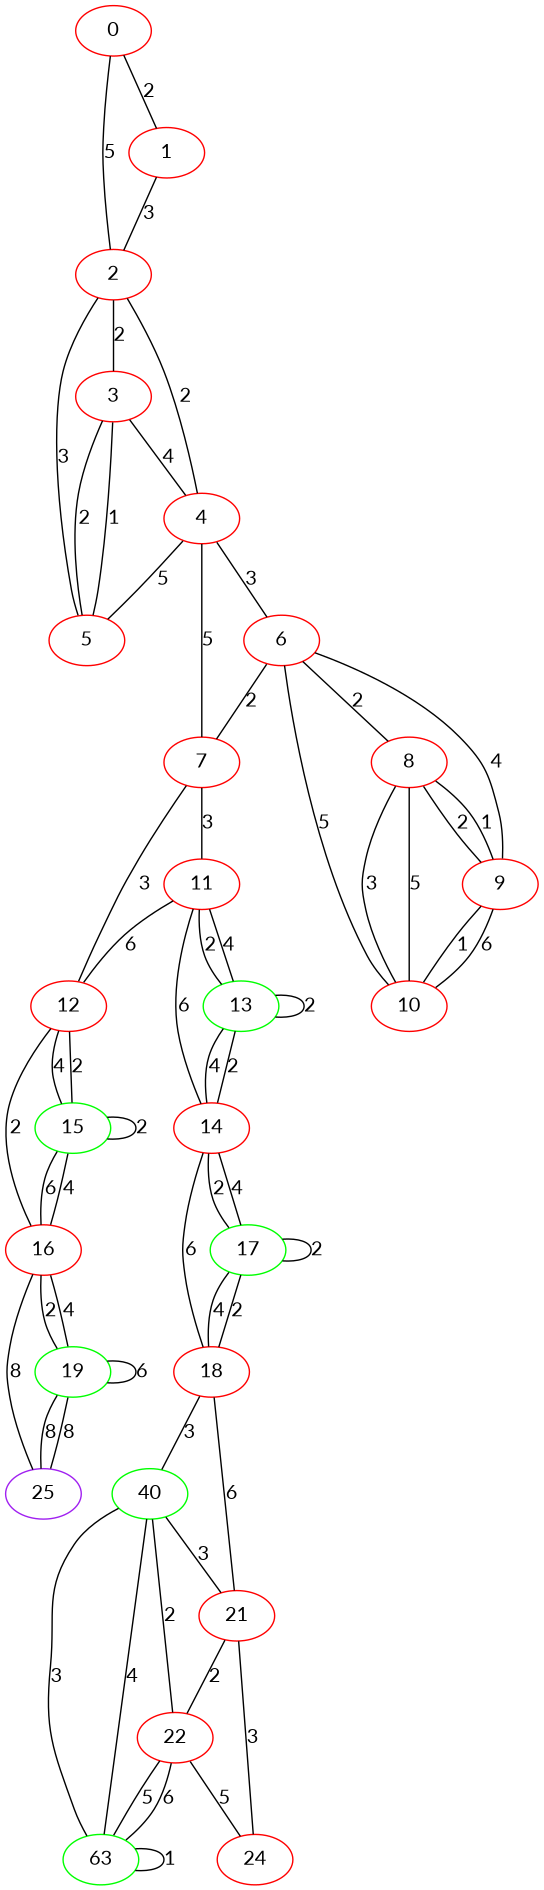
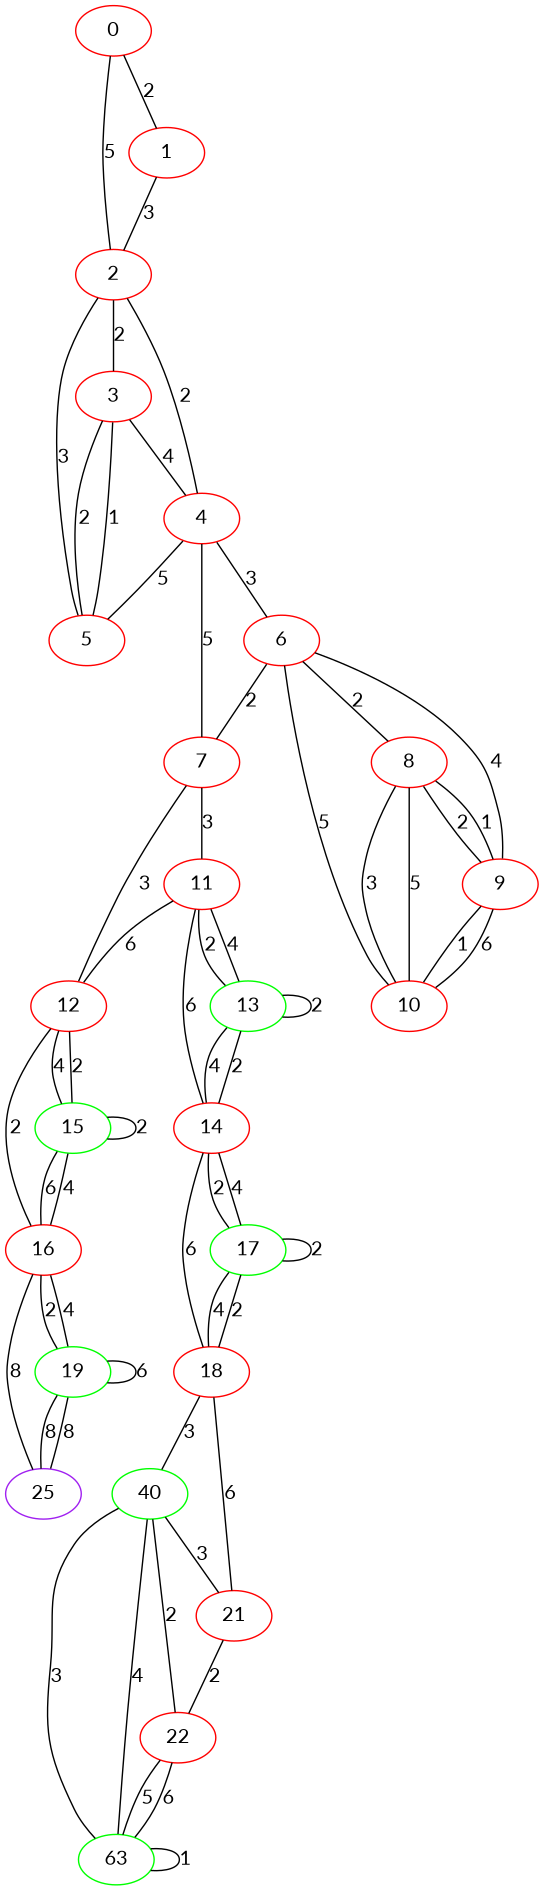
node "24": removed
